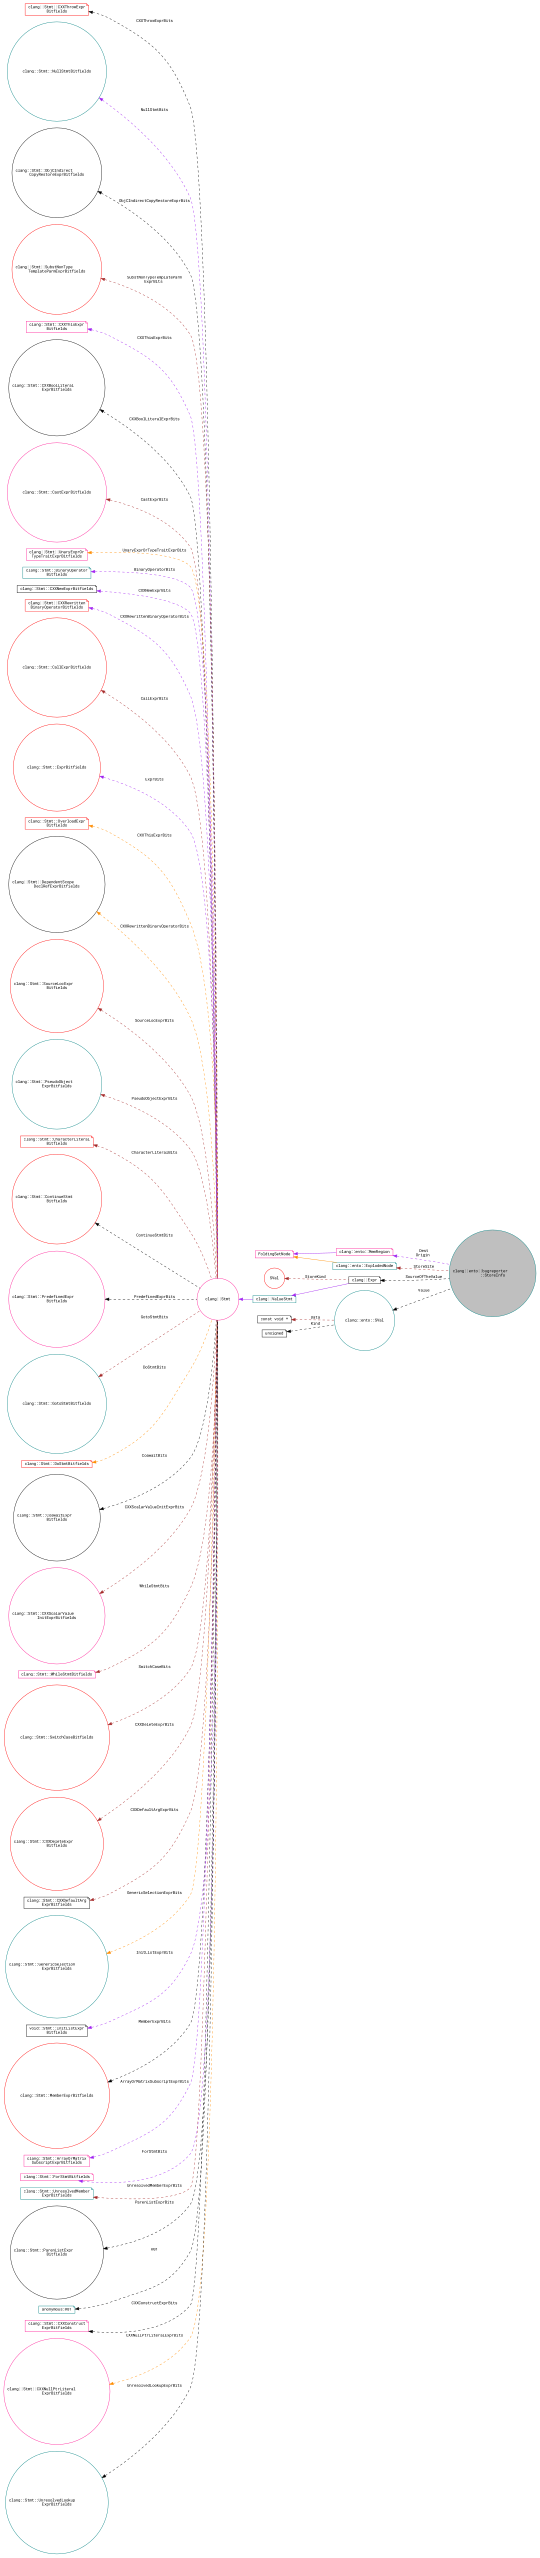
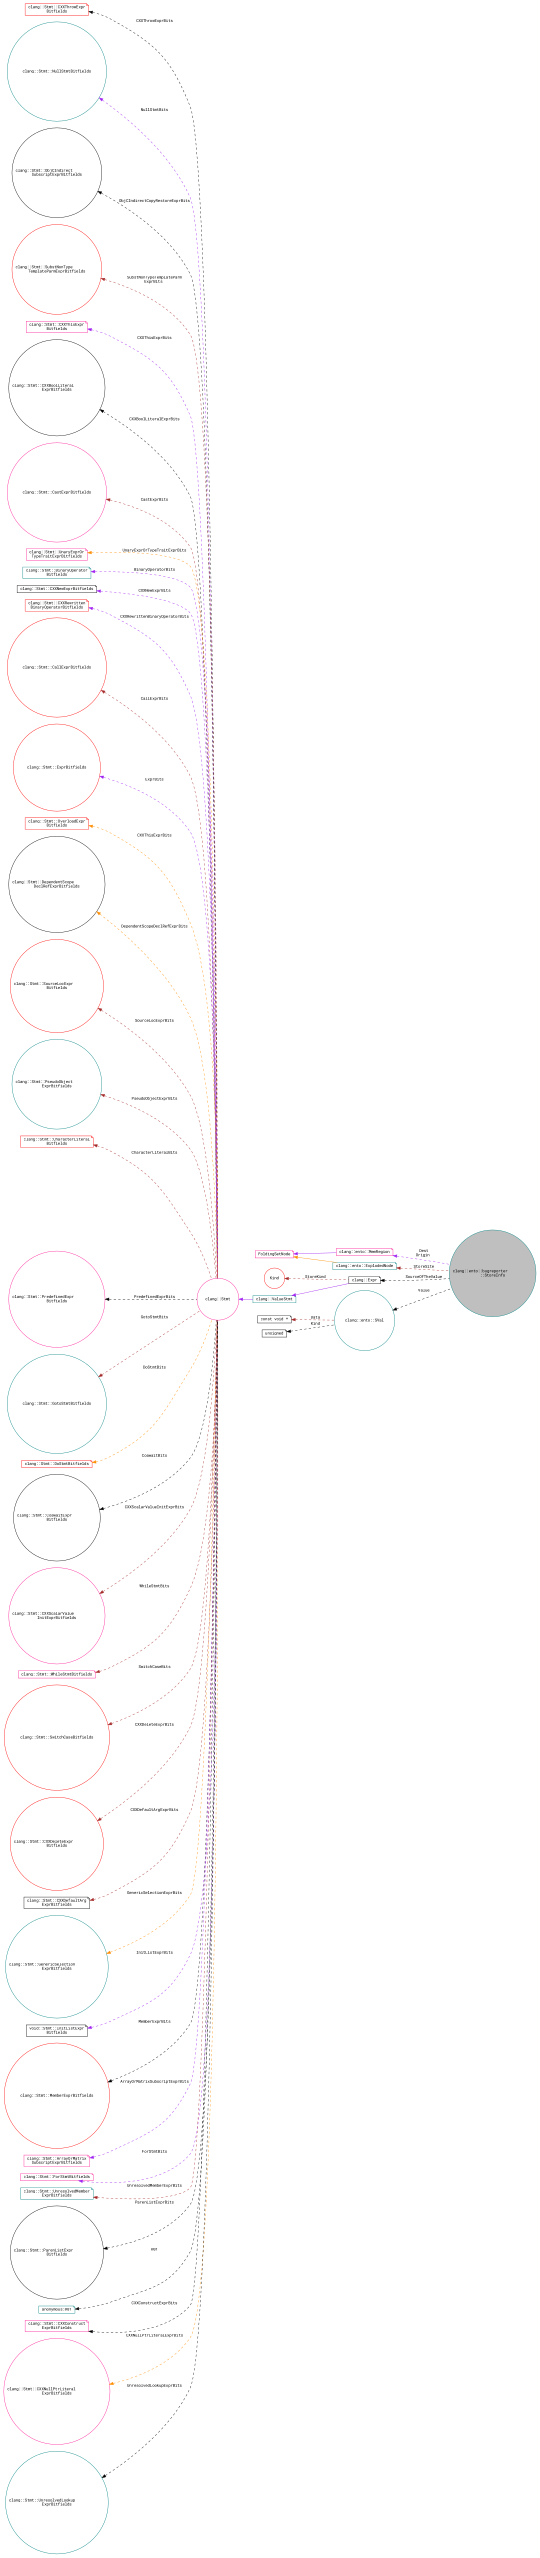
node "clang::Stmt::ObjCIndirect CopyRestoreExprBitfields": label "clang::Stmt::ObjCIndirect CopyRestoreExprBitfields" -> "clang::Stmt::ObjCIndirect SubscriptExprBitfields"
edge "clang::Stmt" -> "clang::Stmt::DependentScope DeclRefExprBitfields": label " CXXRewrittenBinaryOperatorBits" -> " DependentScopeDeclRefExprBits"
node "clang::Stmt::ContinueStmt Bitfields": removed
node "SVal": label "SVal" -> "Kind"
